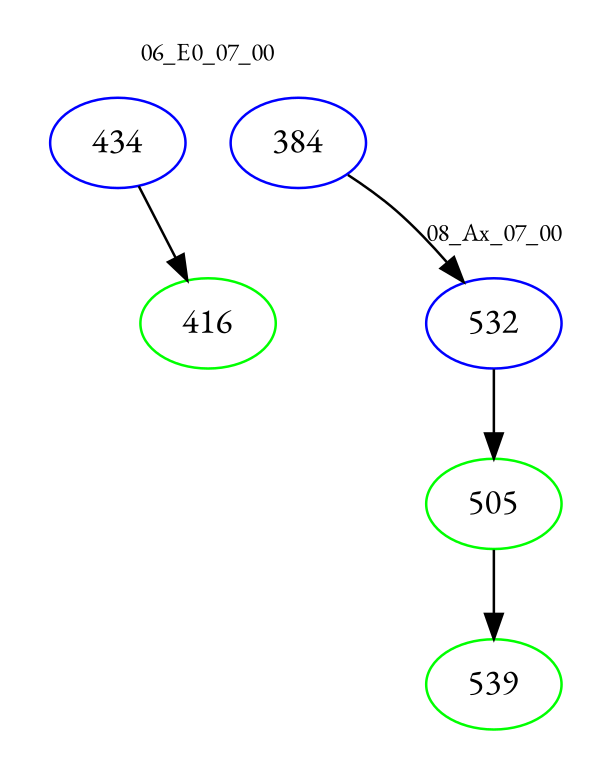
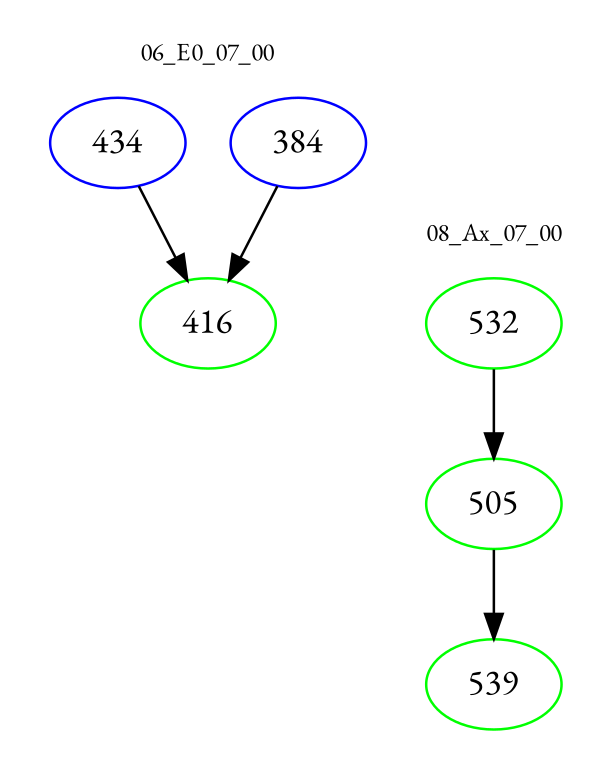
edge "384" -> "532": now "384" -> "416"
node "532": color blue -> green
